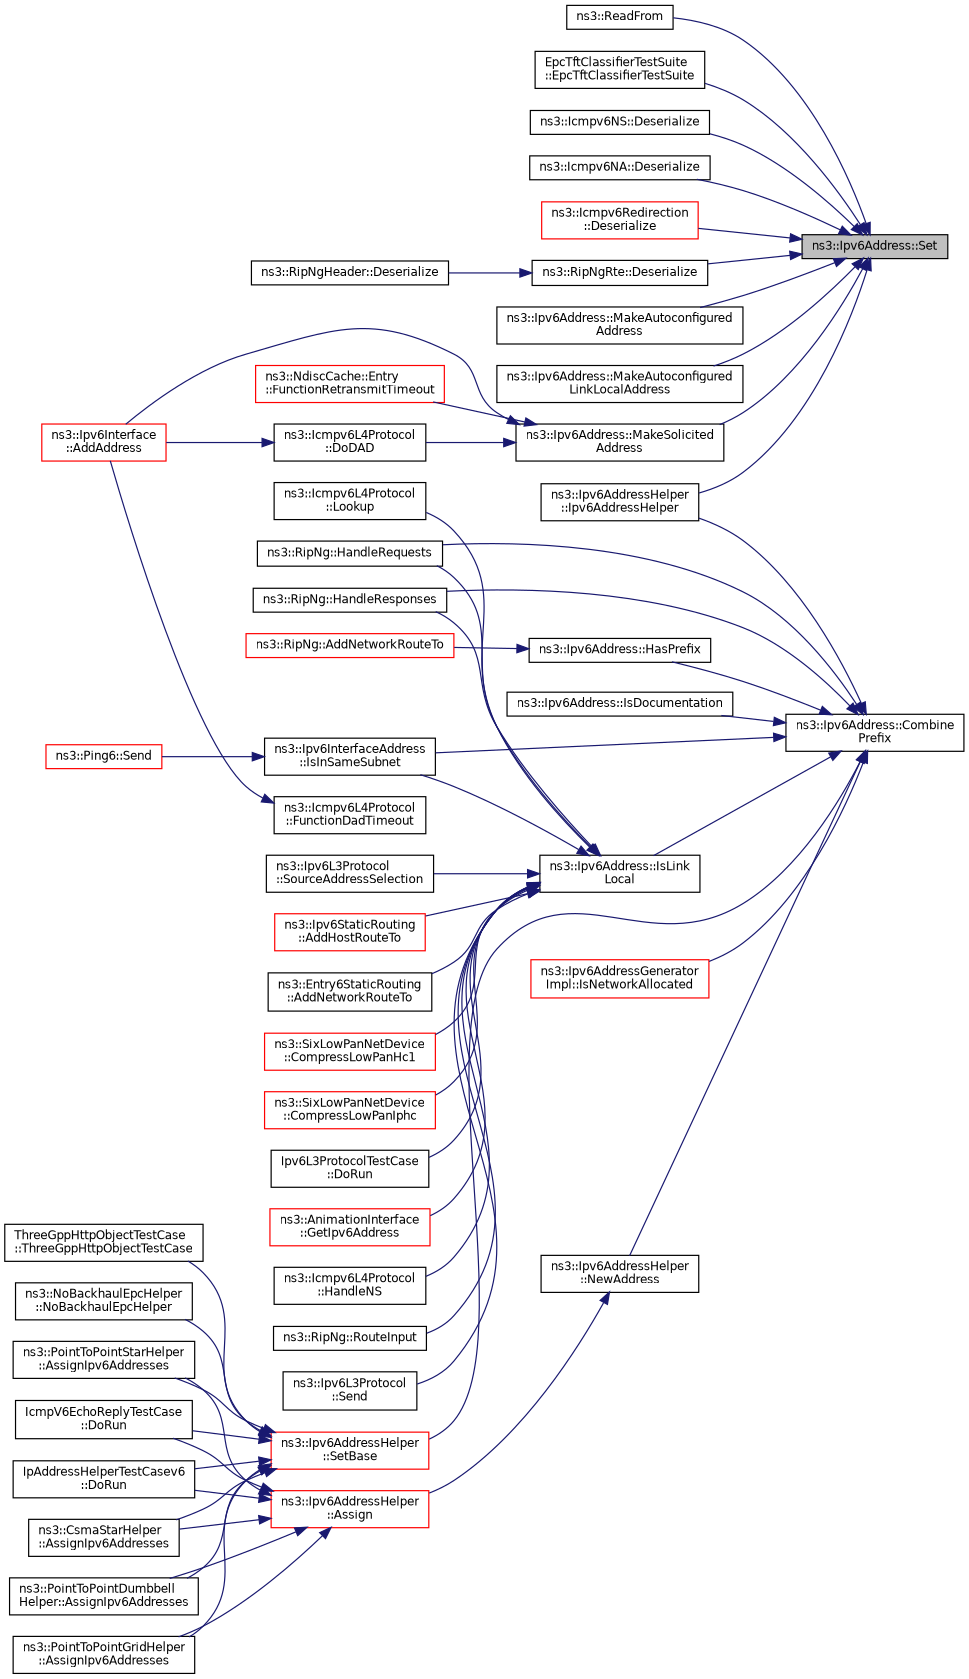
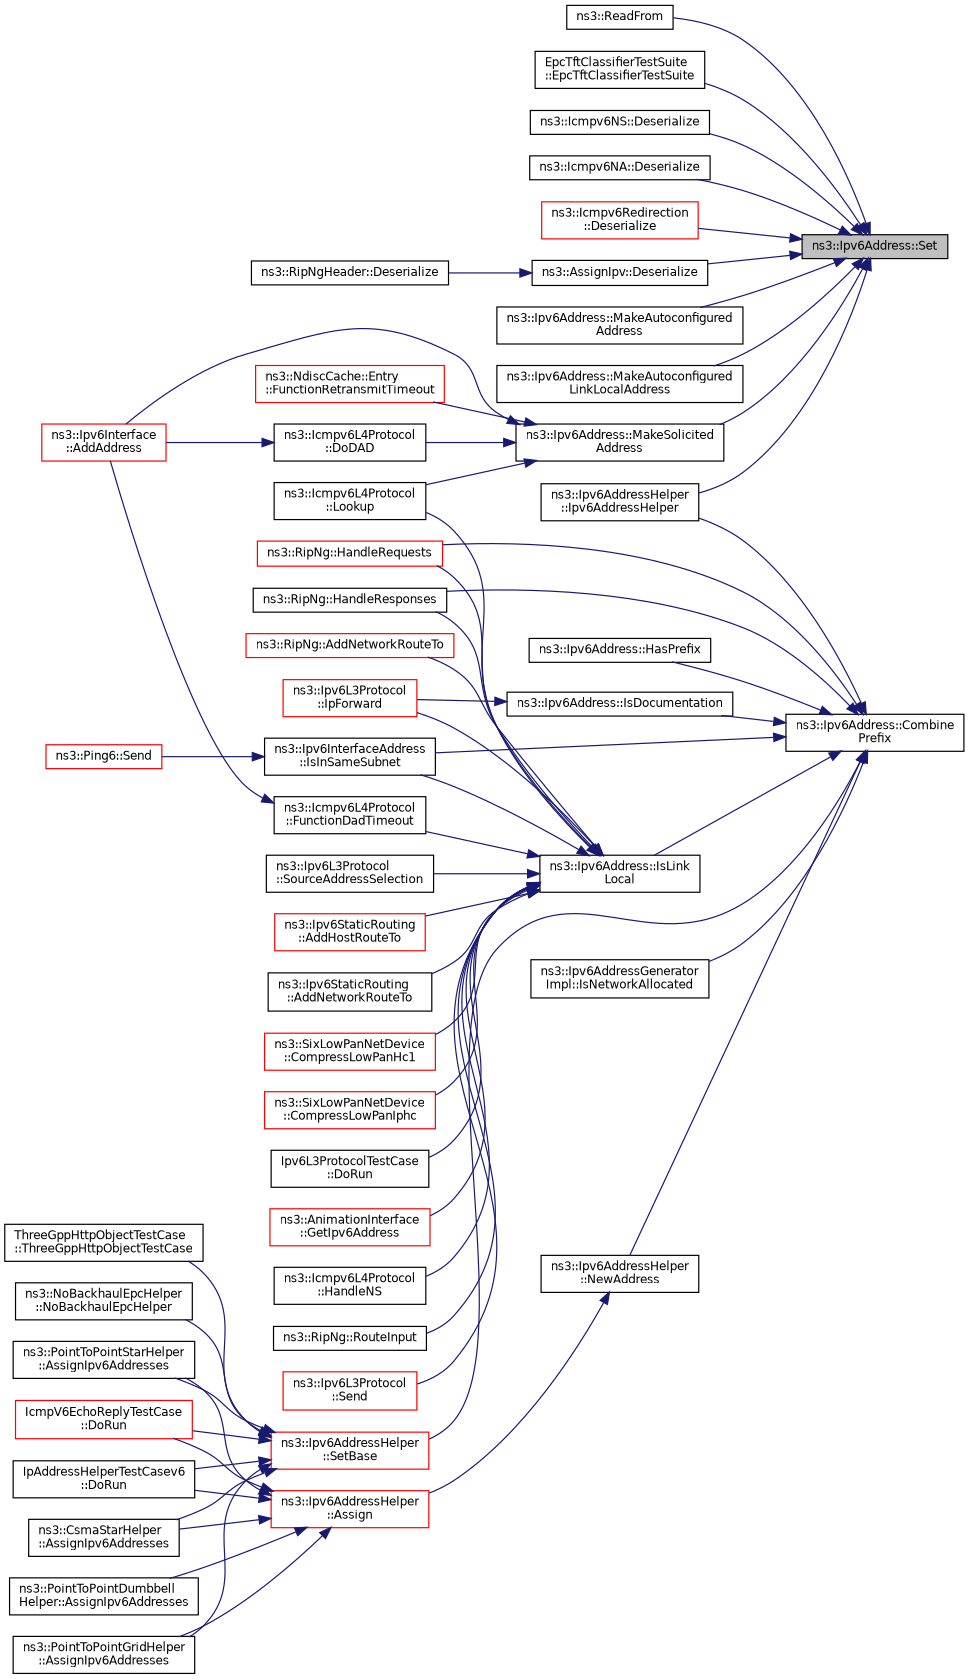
node "ns3::RipNgRte::Deserialize": label "ns3::RipNgRte::Deserialize" -> "ns3::AssignIpv::Deserialize"
edge "ns3::Icmpv6L4Protocol ::Lookup" -> "ns3::Ipv6Address::MakeSolicited Address": added
node "ns3::RipNg::HandleRequests": color black -> red
edge "ns3::RipNg::AddNetworkRouteTo" -> "ns3::Ipv6Address::HasPrefix": now "ns3::RipNg::AddNetworkRouteTo" -> "ns3::Ipv6Address::IsLink Local"
node "ns3::Ipv6L3Protocol ::IpForward": added
edge "ns3::Icmpv6L4Protocol ::FunctionDadTimeout" -> "ns3::Ipv6Address::IsLink Local": added
node "ns3::Ipv6AddressGenerator Impl::IsNetworkAllocated": color red -> black
node "ns3::Entry6StaticRouting ::AddNetworkRouteTo": label "ns3::Entry6StaticRouting ::AddNetworkRouteTo" -> "ns3::Ipv6StaticRouting ::AddNetworkRouteTo"
node "ns3::Ipv6L3Protocol ::Send": color black -> red
node "IcmpV6EchoReplyTestCase ::DoRun": color black -> red
edge "ns3::PointToPointDumbbell Helper::AssignIpv6Addresses" -> "ns3::Ipv6AddressHelper ::SetBase": removed
